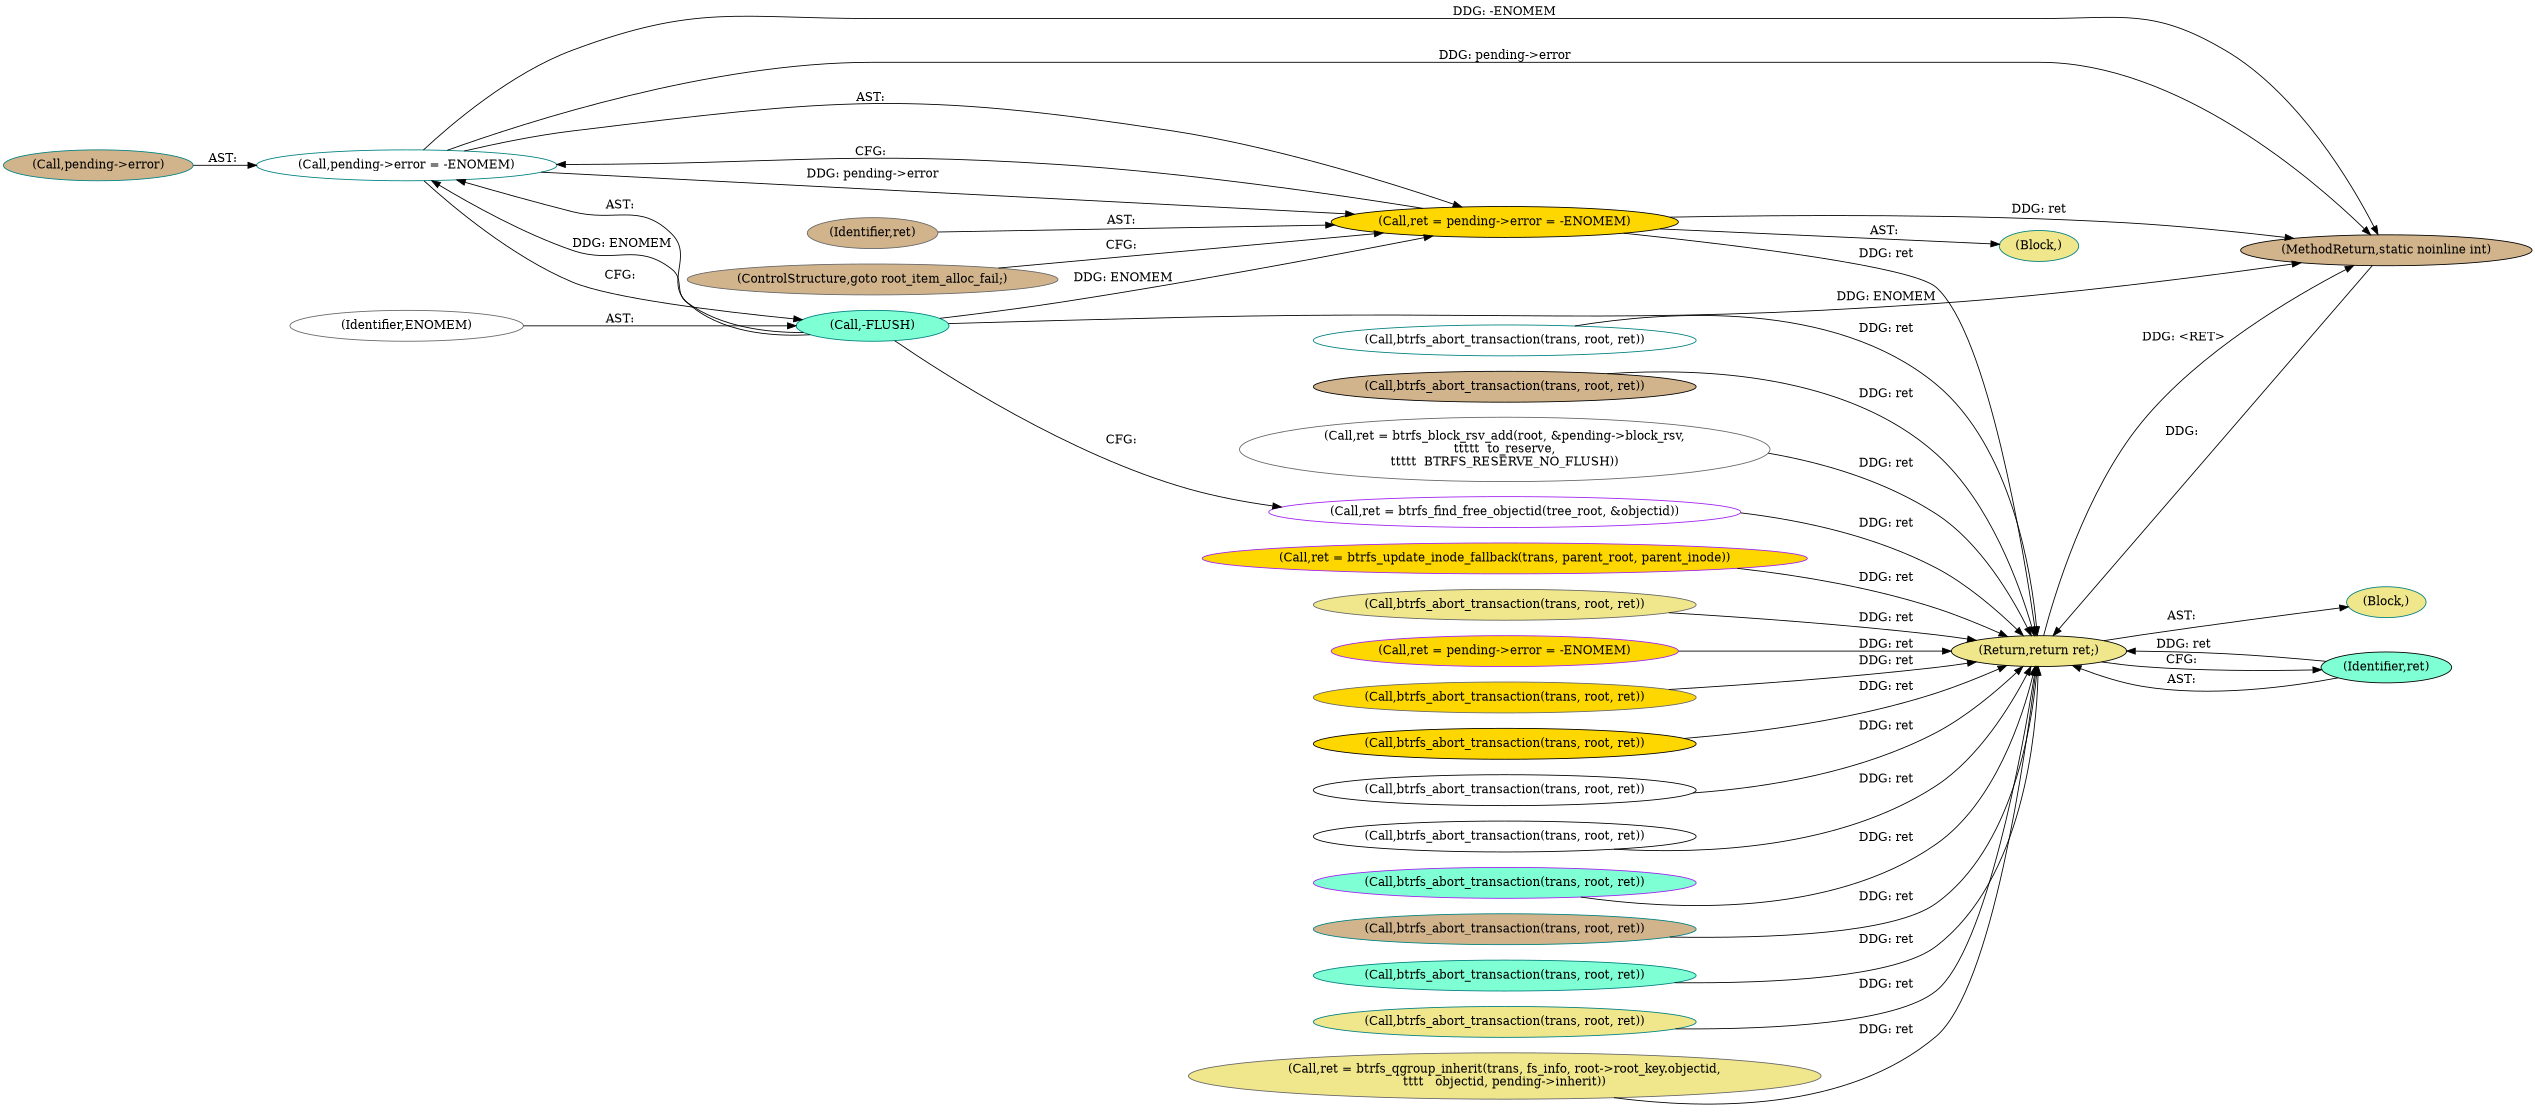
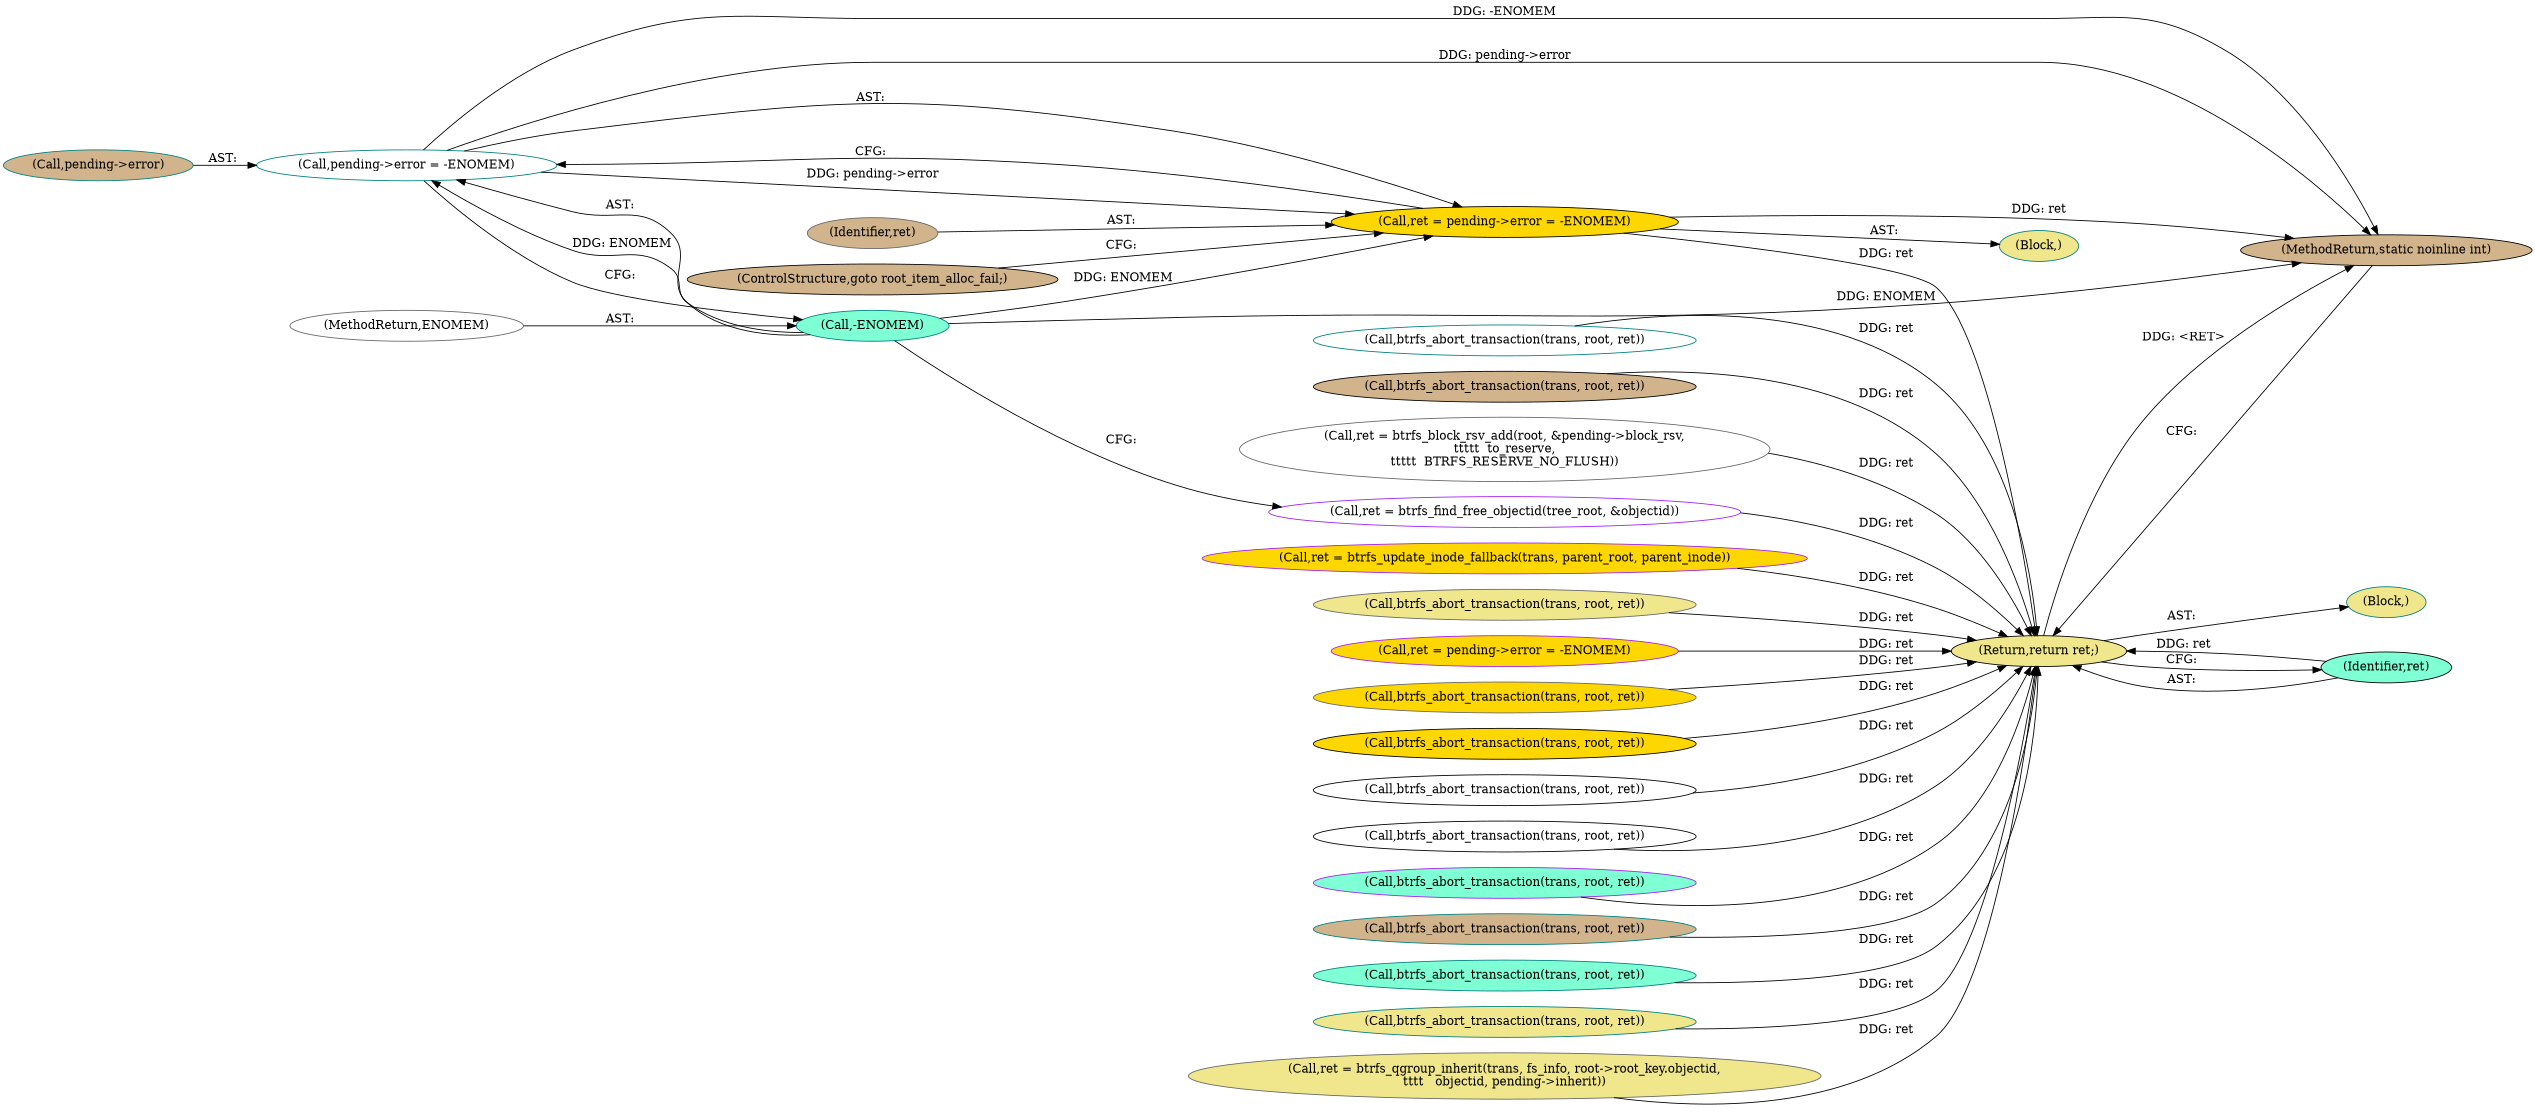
node "(ControlStructure,goto root_item_alloc_fail;)": color gray40 -> black
node "(Identifier,ENOMEM)": label "(Identifier,ENOMEM)" -> "(MethodReturn,ENOMEM)"
node "(Call,-FLUSH)": label "(Call,-FLUSH)" -> "(Call,-ENOMEM)"
edge "(MethodReturn,static noinline int)" -> "(Return,return ret;)": label "DDG: " -> "CFG: "
